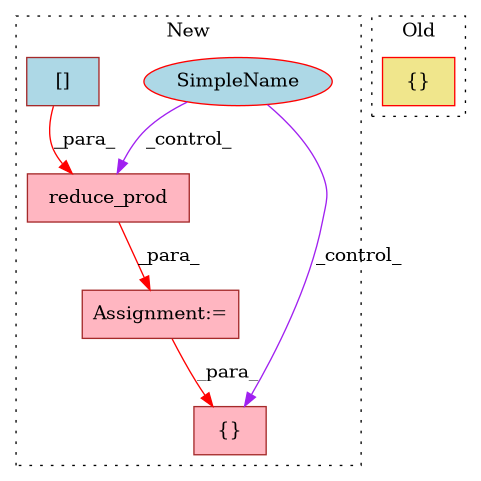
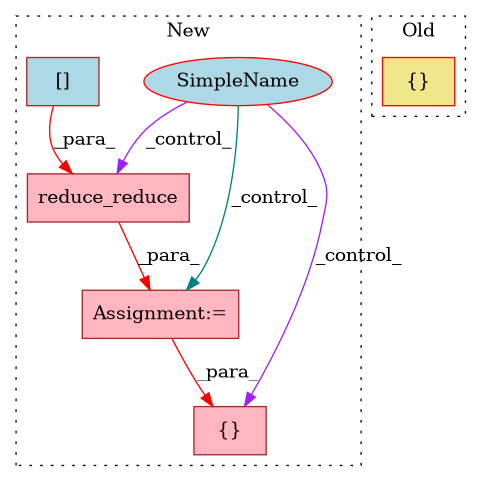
edge "SimpleName" -> "Assignment:=": added, label "_control_"
node "reduce_prod": label "reduce_prod" -> "reduce_reduce"
